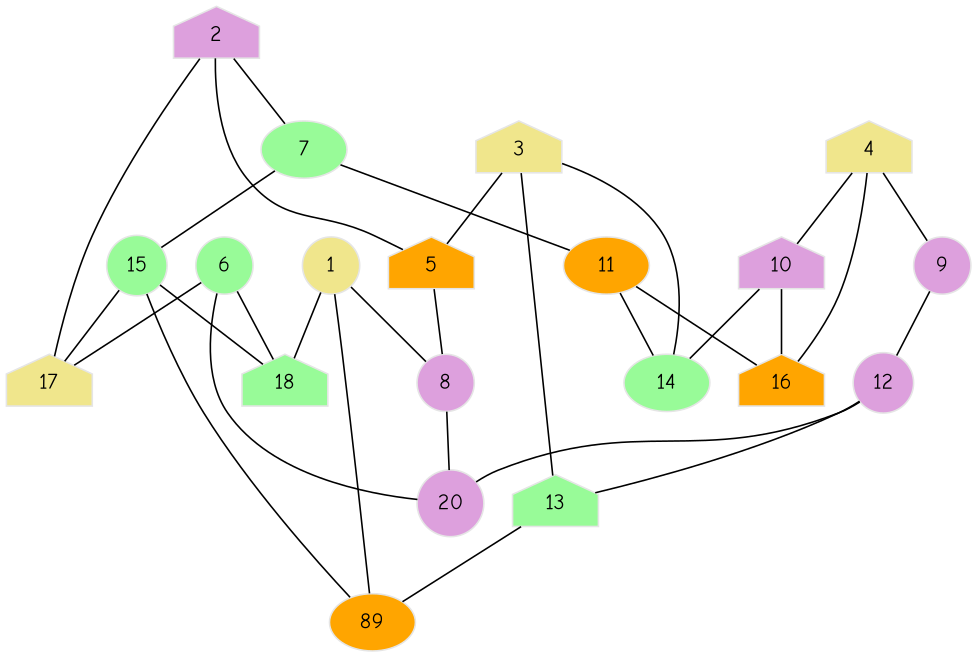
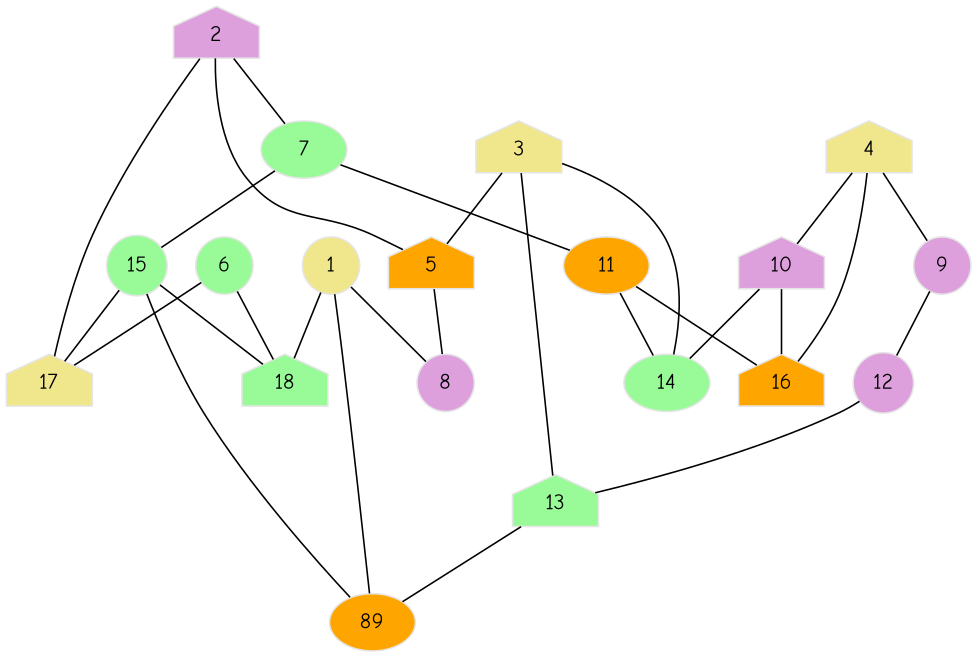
node "20": removed
